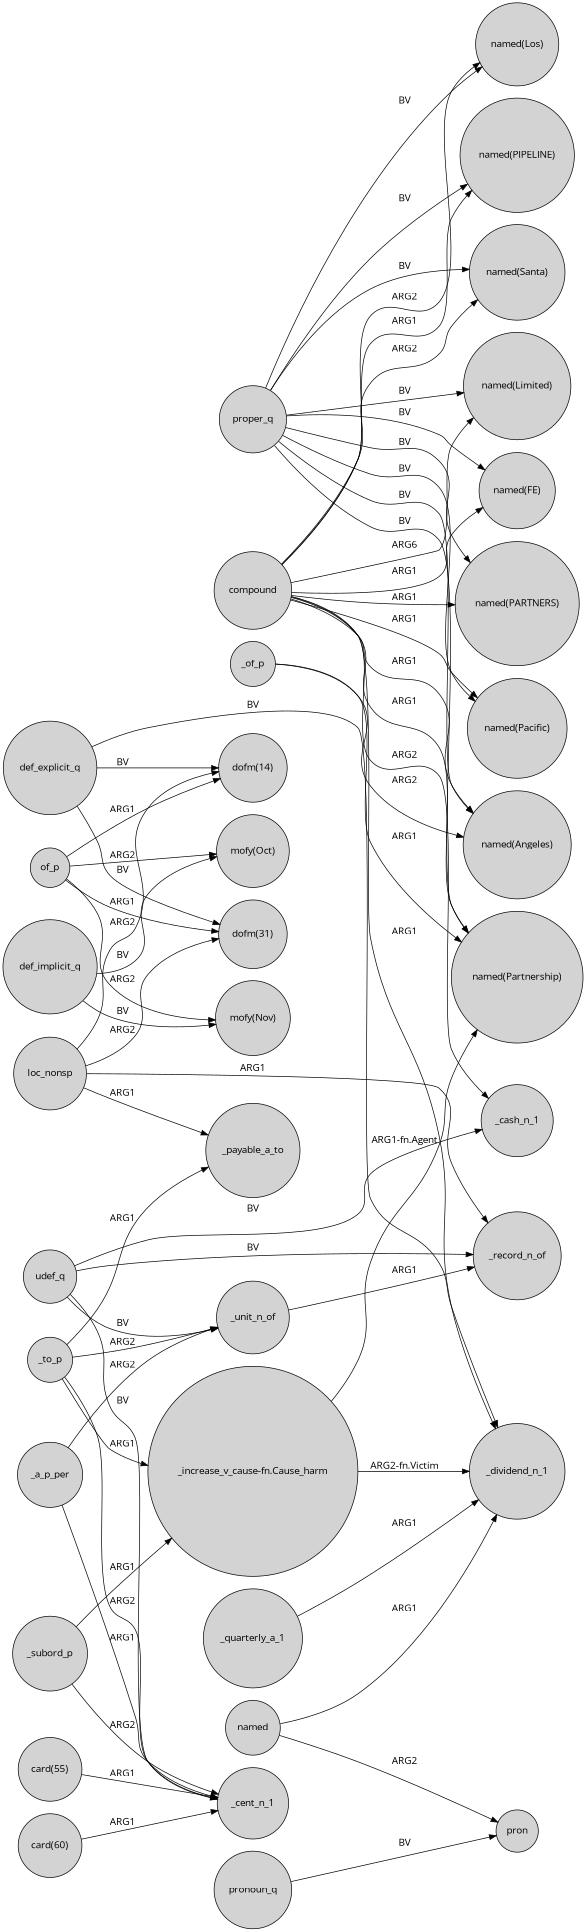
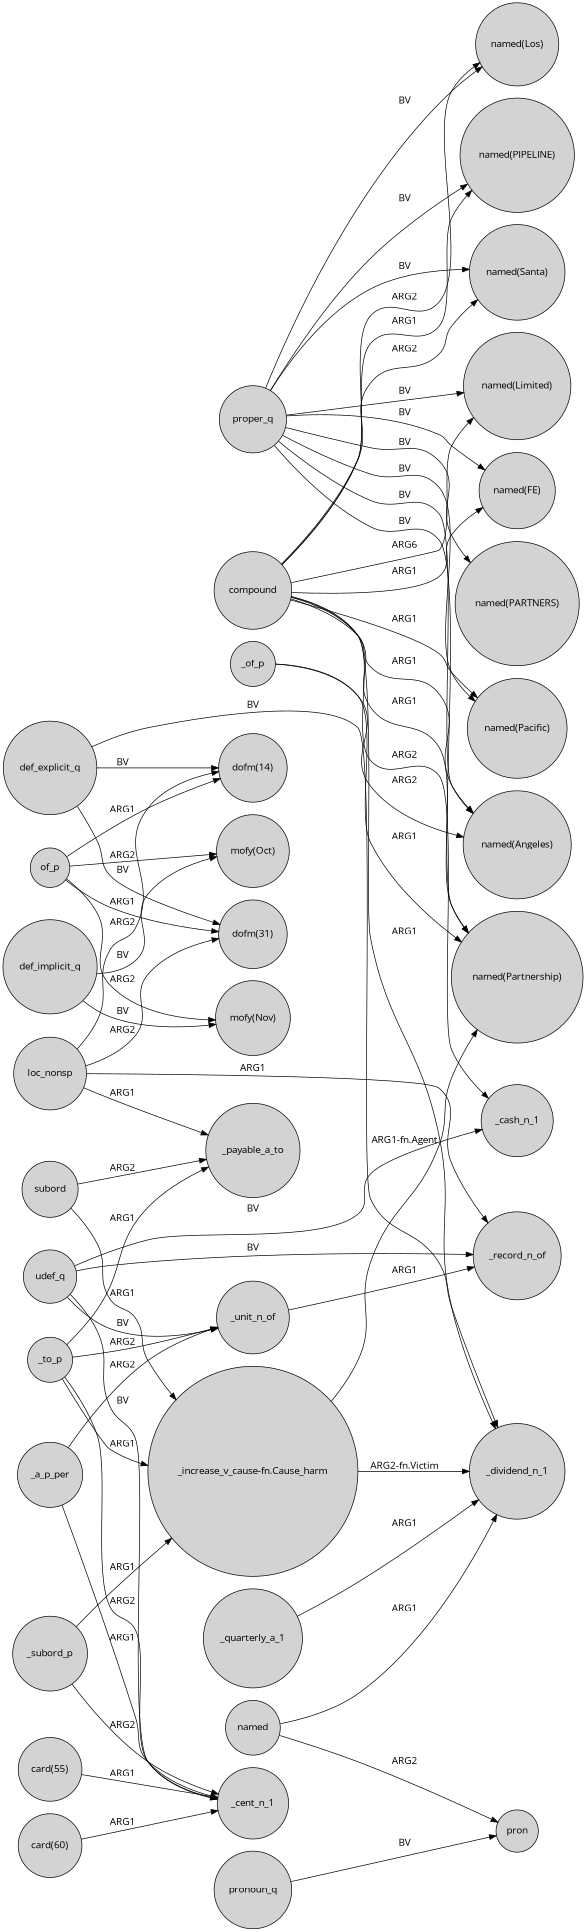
edge "compound" -> "named(PARTNERS)": removed, label "ARG1"
node "subord": added
